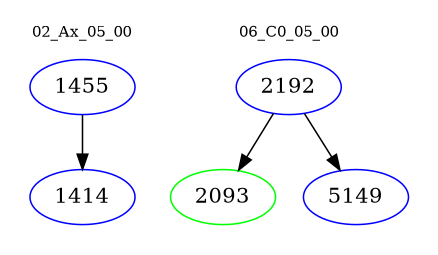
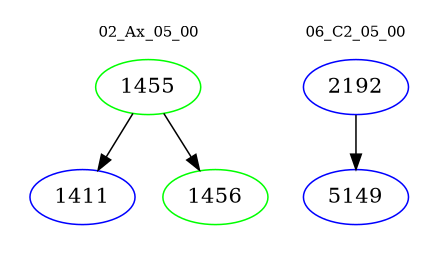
cluster "06_C0_05_00": label "06_C0_05_00" -> "06_C2_05_00"
node "1455": color blue -> green
node "1414": label "1414" -> "1411"
node "1456": added
node "2093": removed
